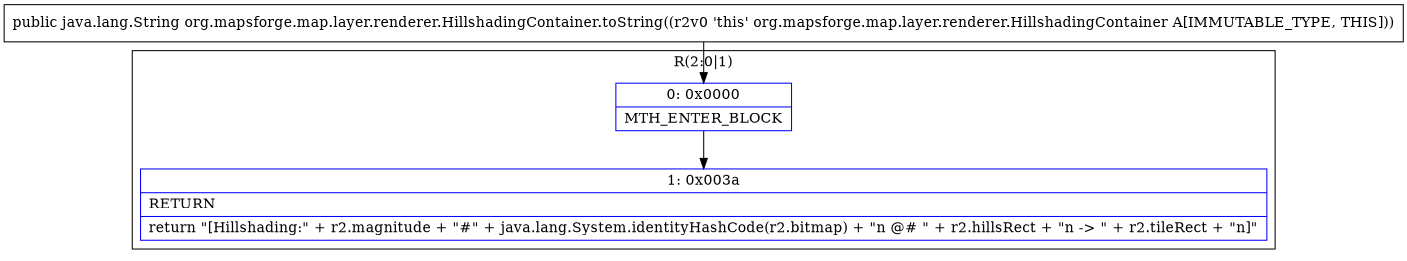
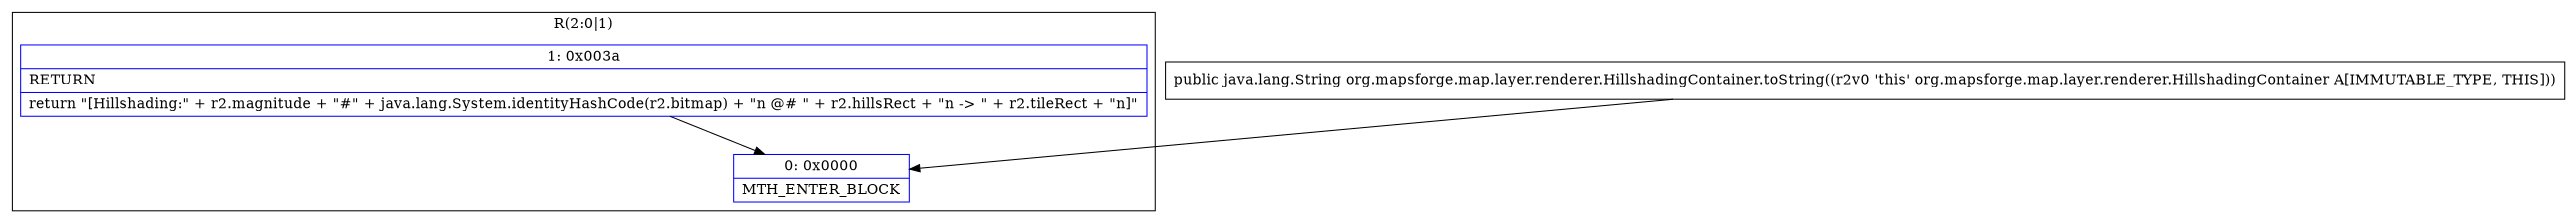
edge "0: 0x0000" -> "1: 0x003a": reversed
